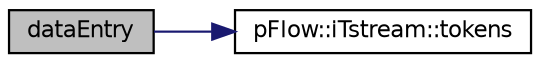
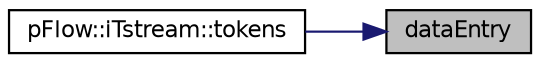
edge "dataEntry" -> "pFlow::iTstream::tokens": reversed
